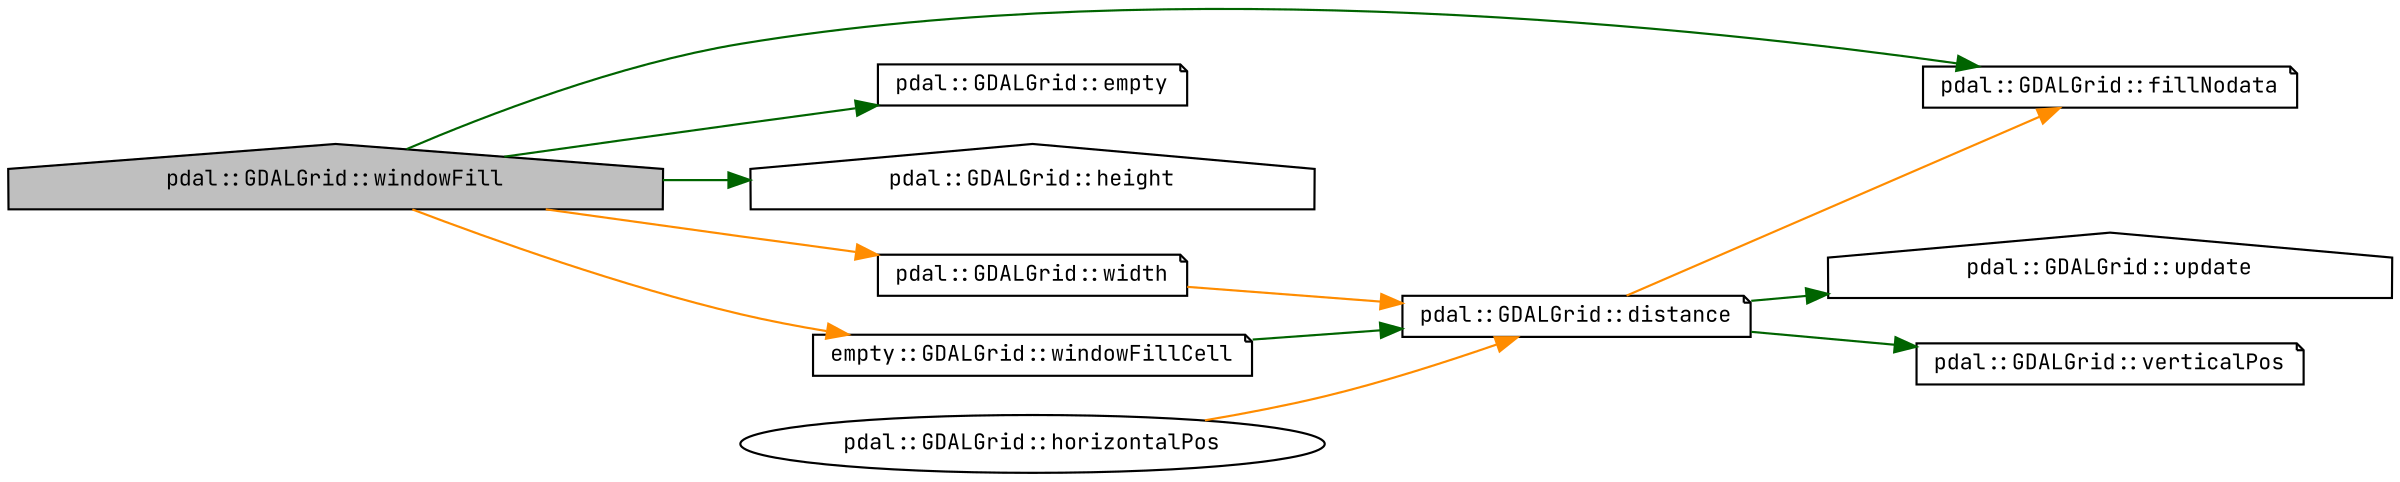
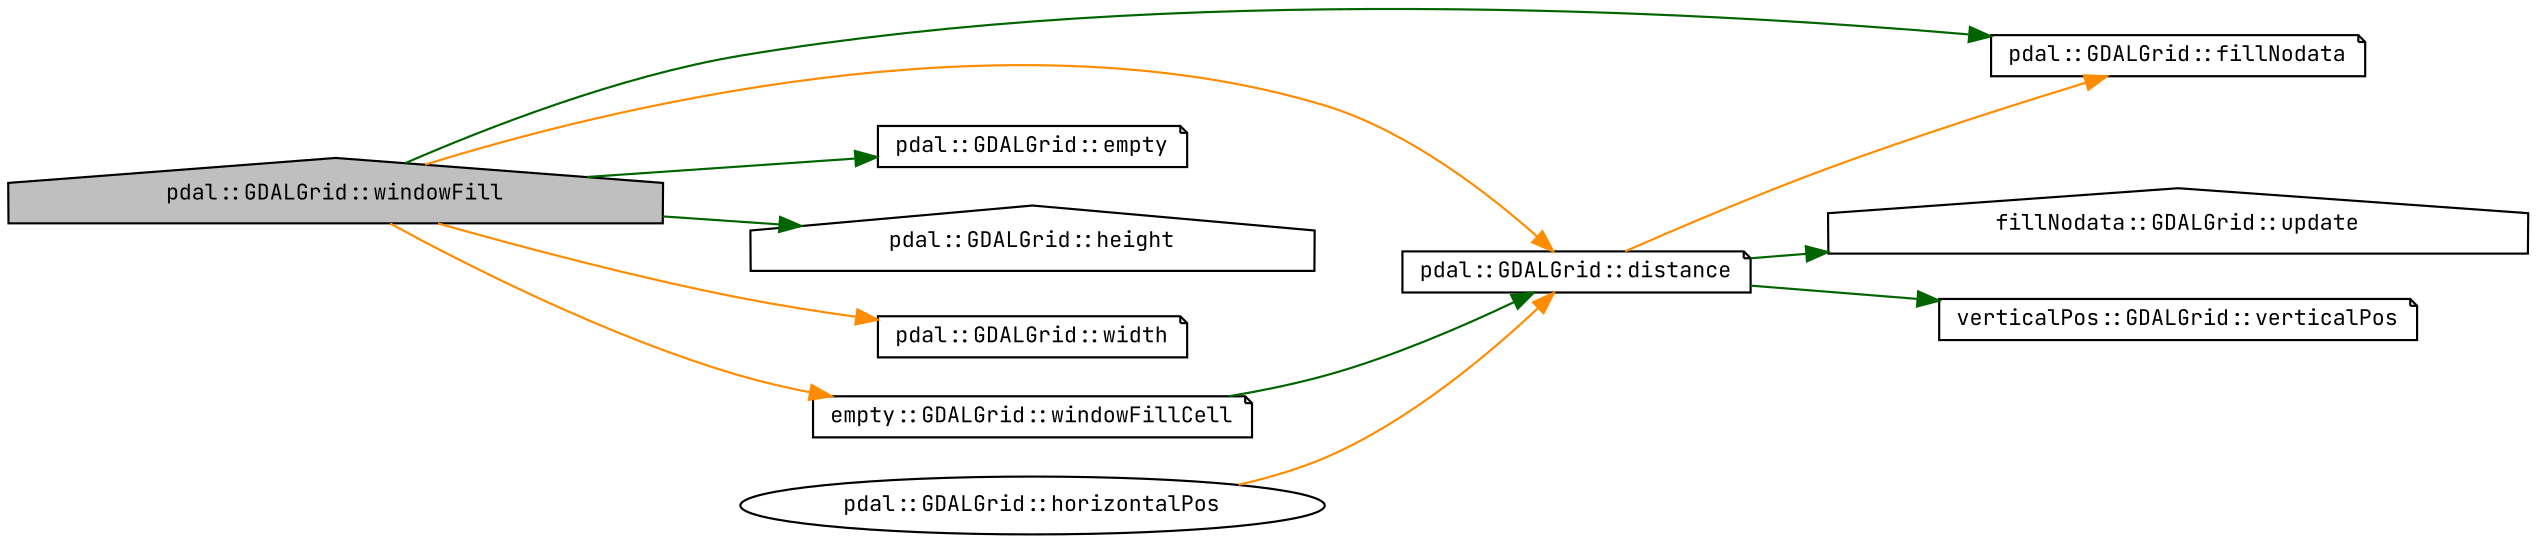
node "pdal::GDALGrid::update": label "pdal::GDALGrid::update" -> "fillNodata::GDALGrid::update"
edge "pdal::GDALGrid::width" -> "pdal::GDALGrid::distance": now "pdal::GDALGrid::windowFill" -> "pdal::GDALGrid::distance"
node "pdal::GDALGrid::verticalPos": label "pdal::GDALGrid::verticalPos" -> "verticalPos::GDALGrid::verticalPos"
